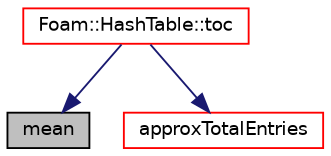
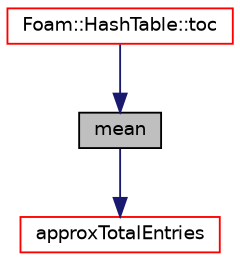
edge "Foam::HashTable::toc" -> "approxTotalEntries": now "mean" -> "approxTotalEntries"
